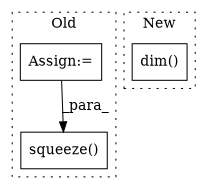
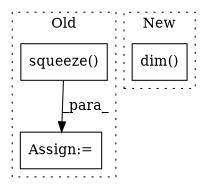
edge "Assign:=" -> "squeeze()": reversed
